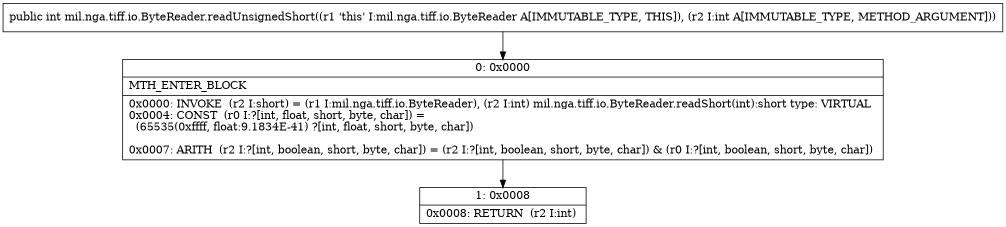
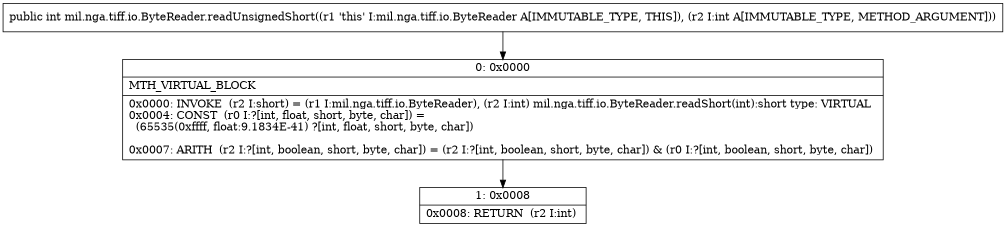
node "0: 0x0000": text "MTH_ENTER_BLOCK" -> "MTH_VIRTUAL_BLOCK"
